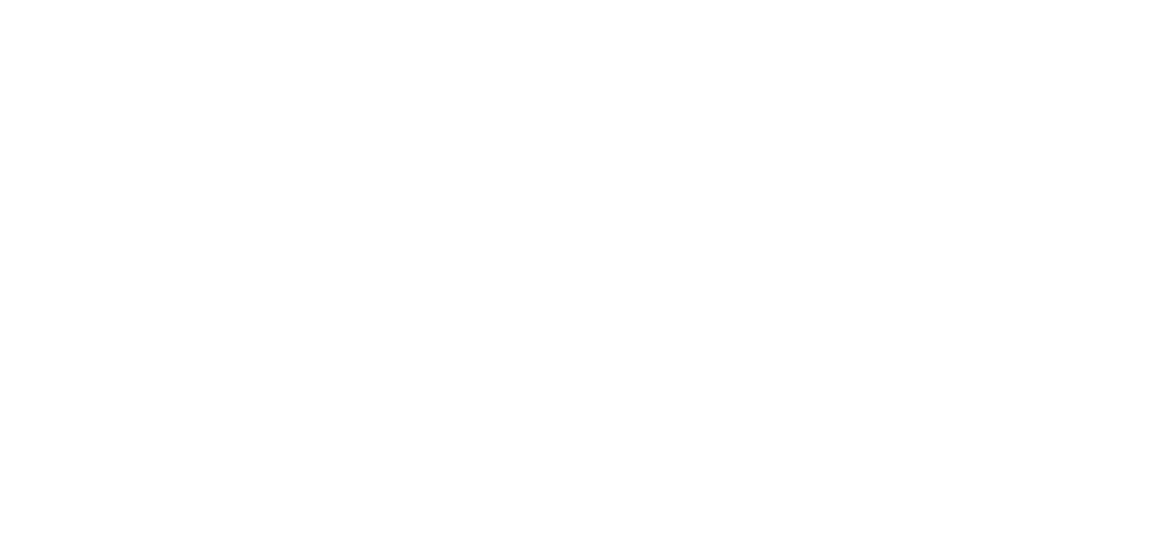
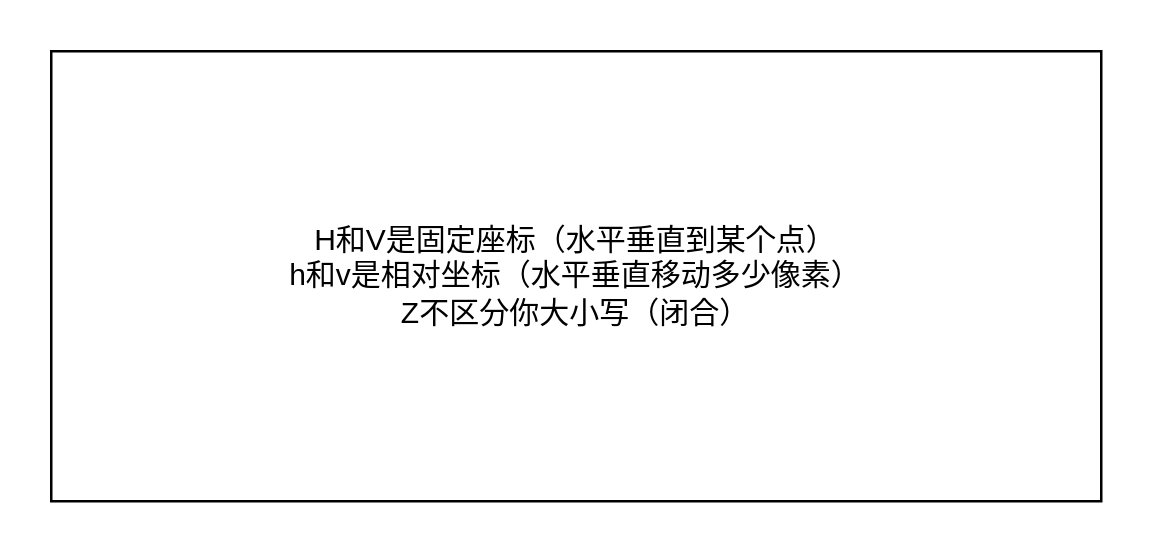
node "H和V是固定座标（水平垂直到某个点） h和v是相对坐标（水平垂直移动多少像素） Z不区分你大小写（闭合）": added
